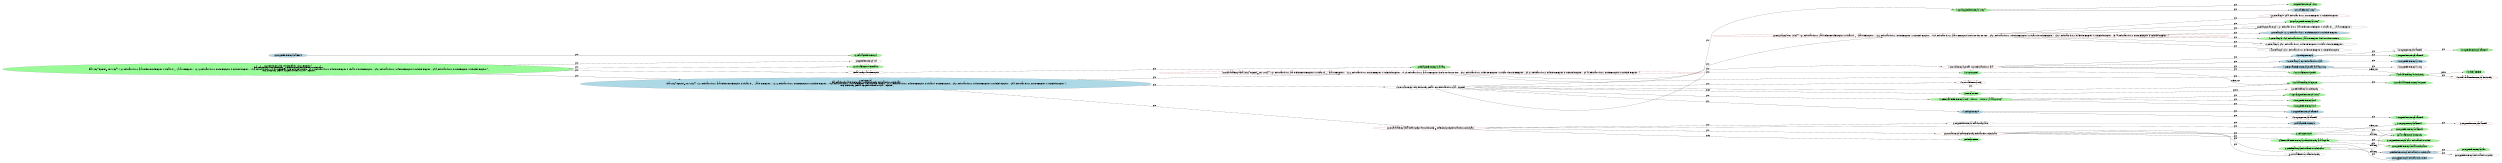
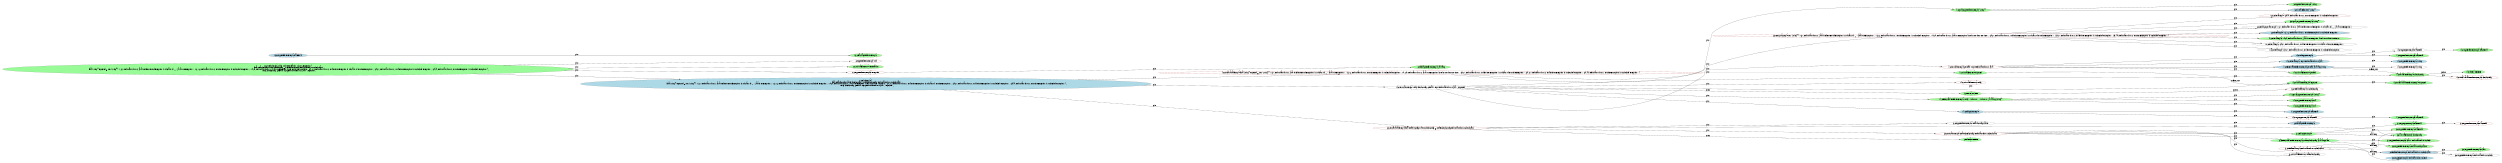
node "2:DefaultConfiguration@Exception": label "2:DefaultConfiguration@Exception" -> "2:CtTypeReferenceImpl@Exception"
node "4:String@expected": label "4:String@expected" -> "4:CtVirtualElement@expected"
edge "3:CtThisAccessImpl@" -> "3:CtTypeAccessImpl@PlaceHold": label "Define-Use" -> "AST"
node "3:CtFieldReadImpl@RedundantThrowsCheck.class": fillcolor palegreen -> white
